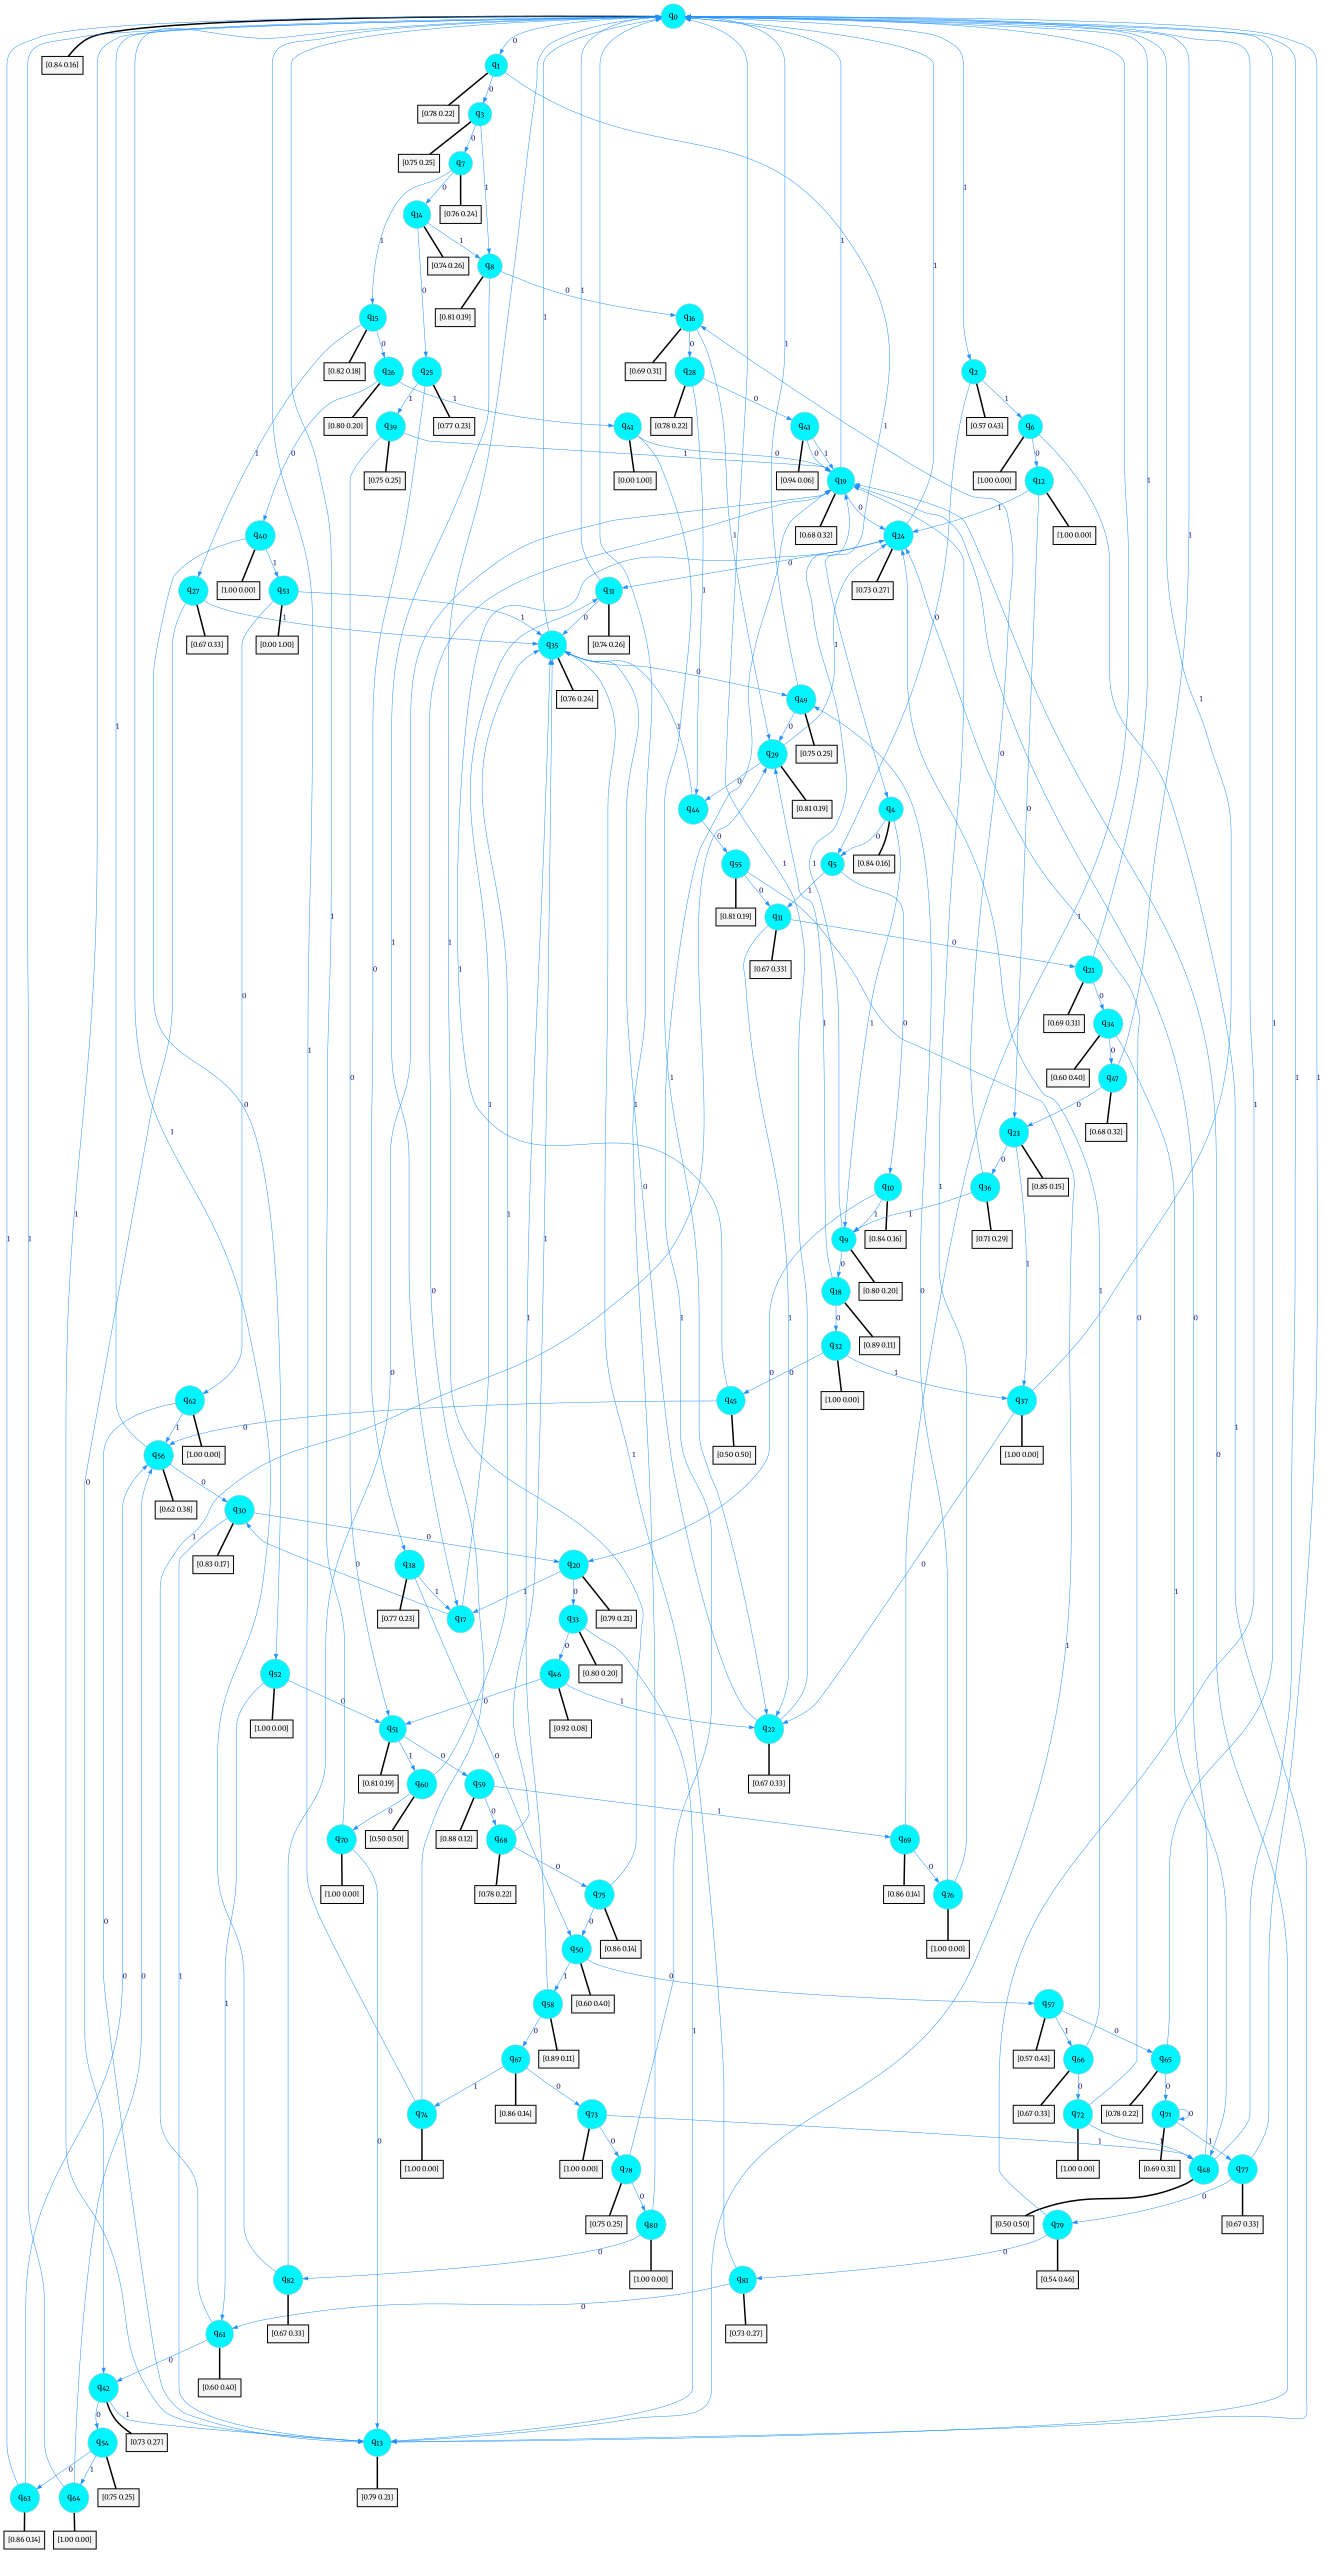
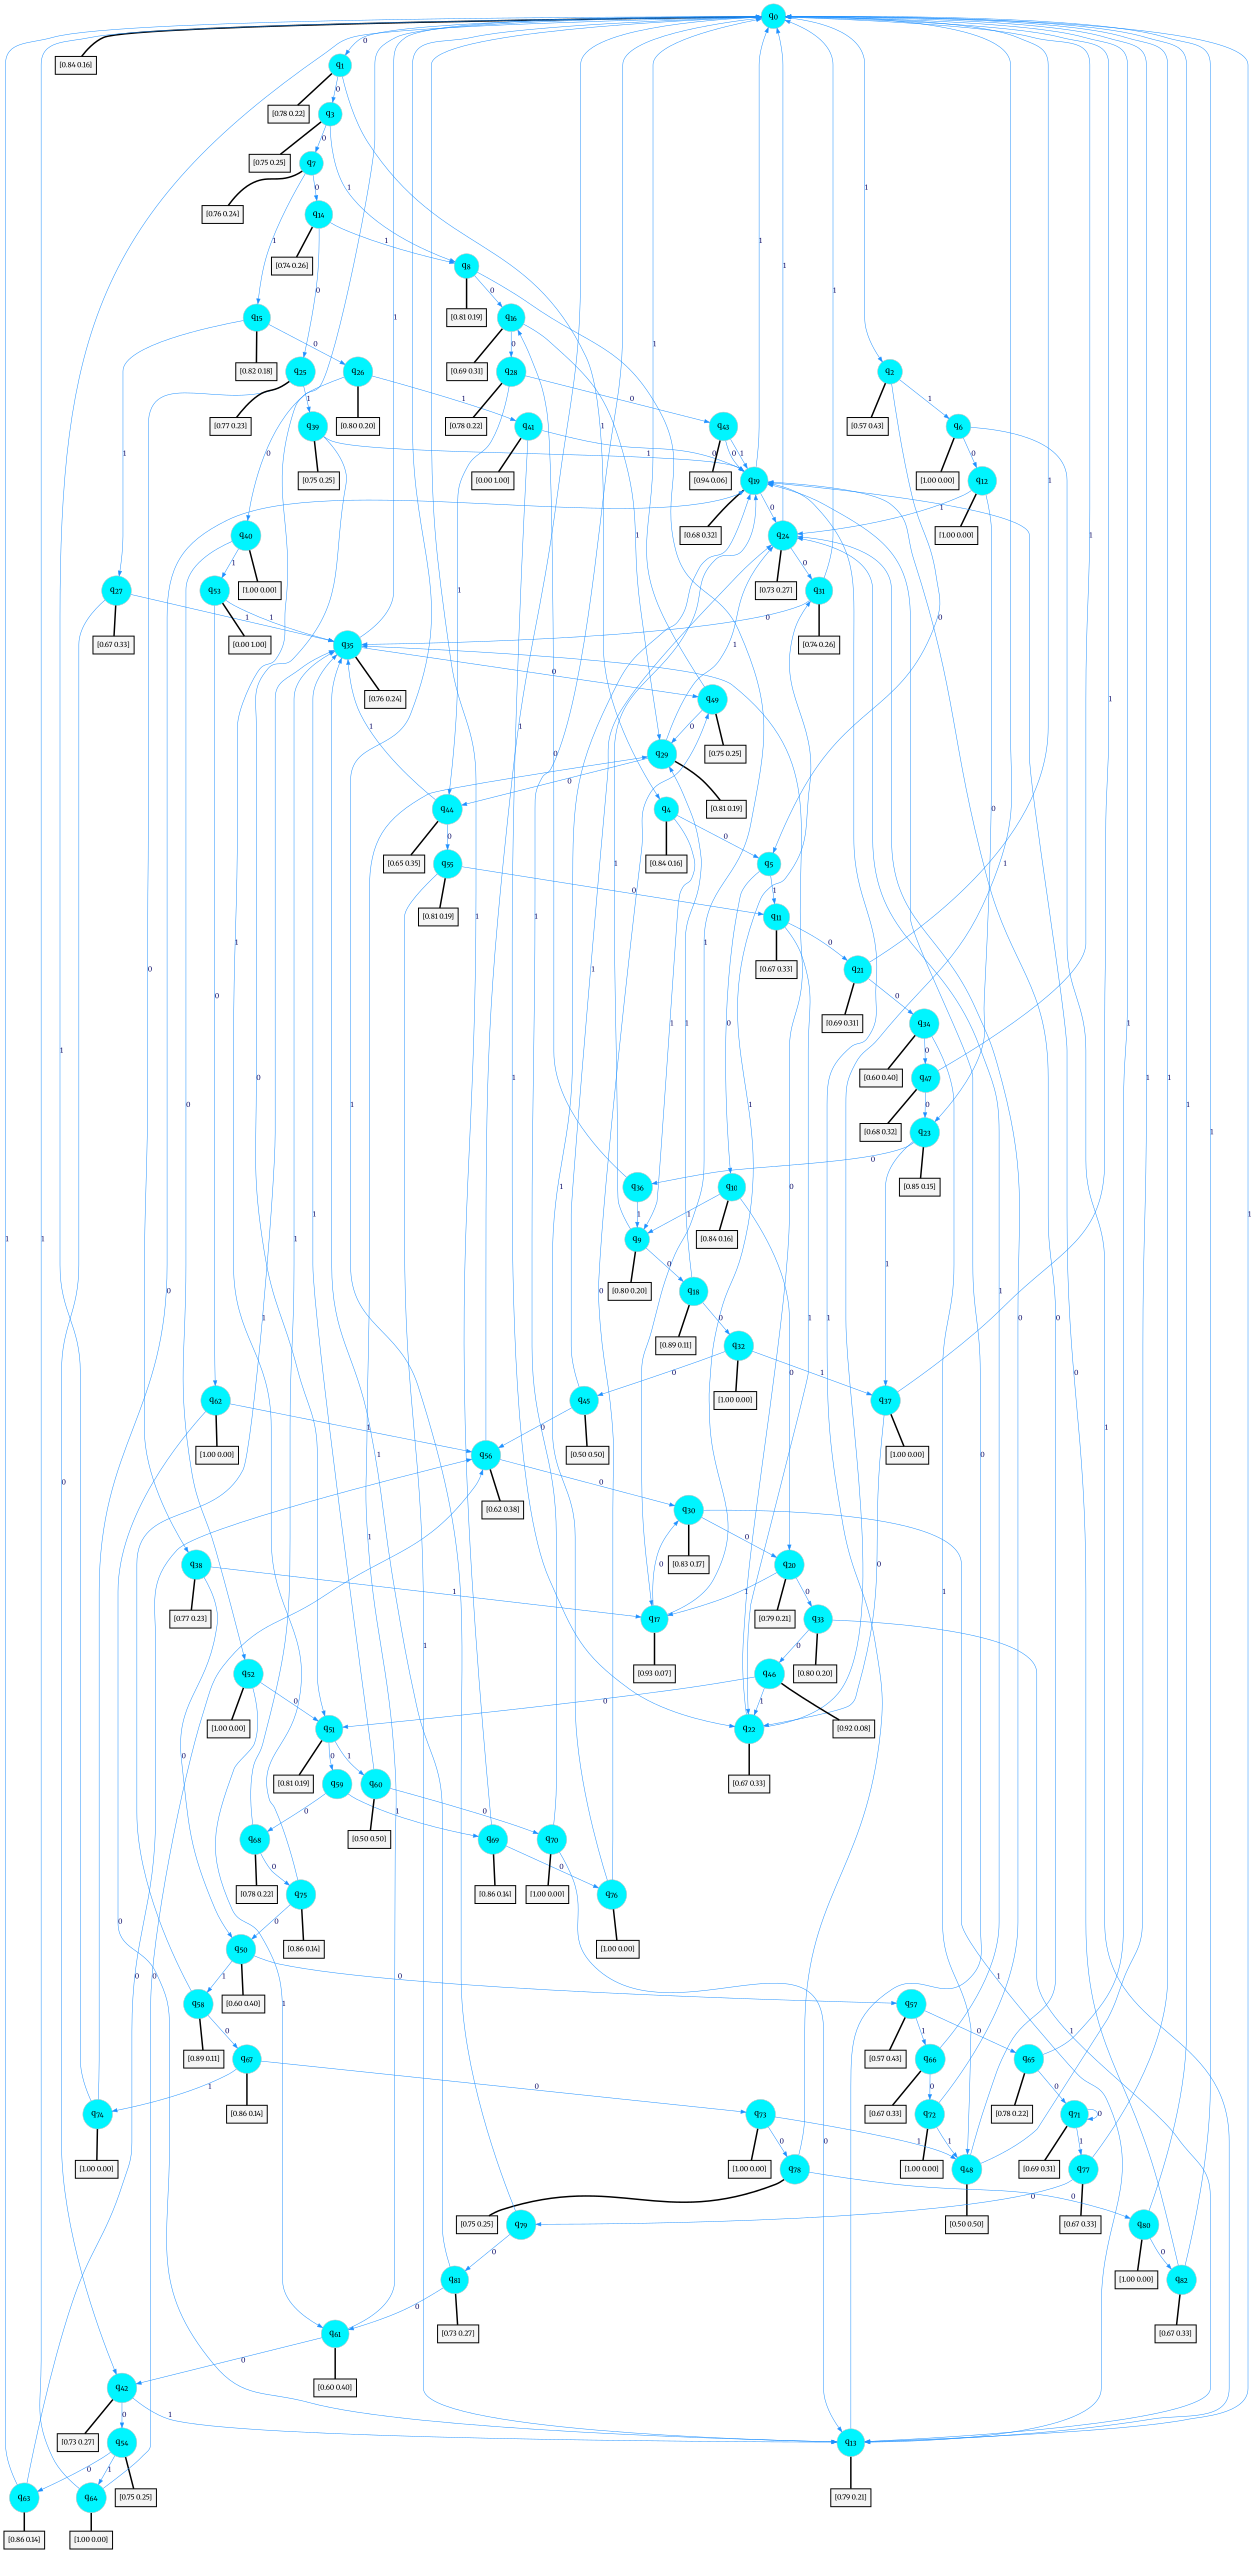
node "[0.65 0.35]": added
node "[0.71 0.29]": removed
node "[0.93 0.07]": added
node "[0.88 0.12]": removed
node "[0.54 0.46]": removed
